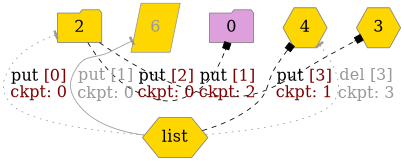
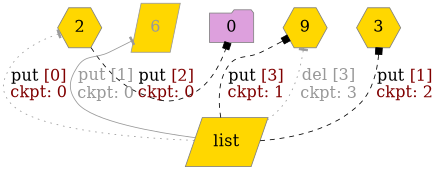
node "2": shape folder -> hexagon
node "4": label "4" -> "9"
edge "2" -> "3": now "list" -> "3"
node "list": shape hexagon -> parallelogram
